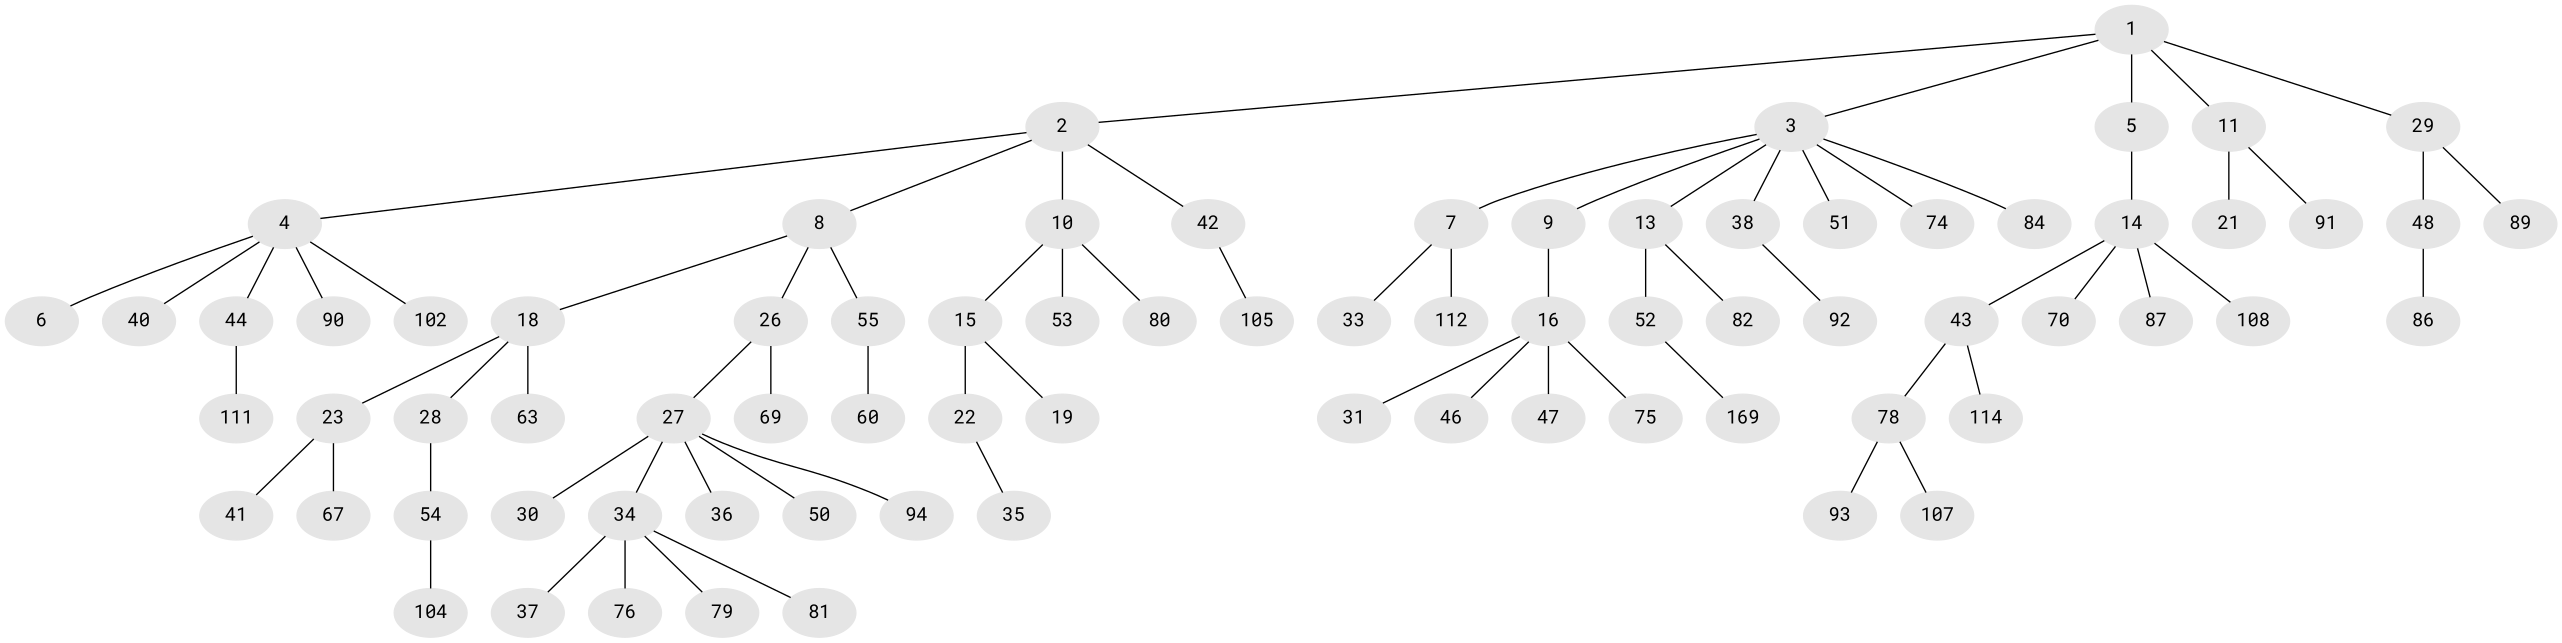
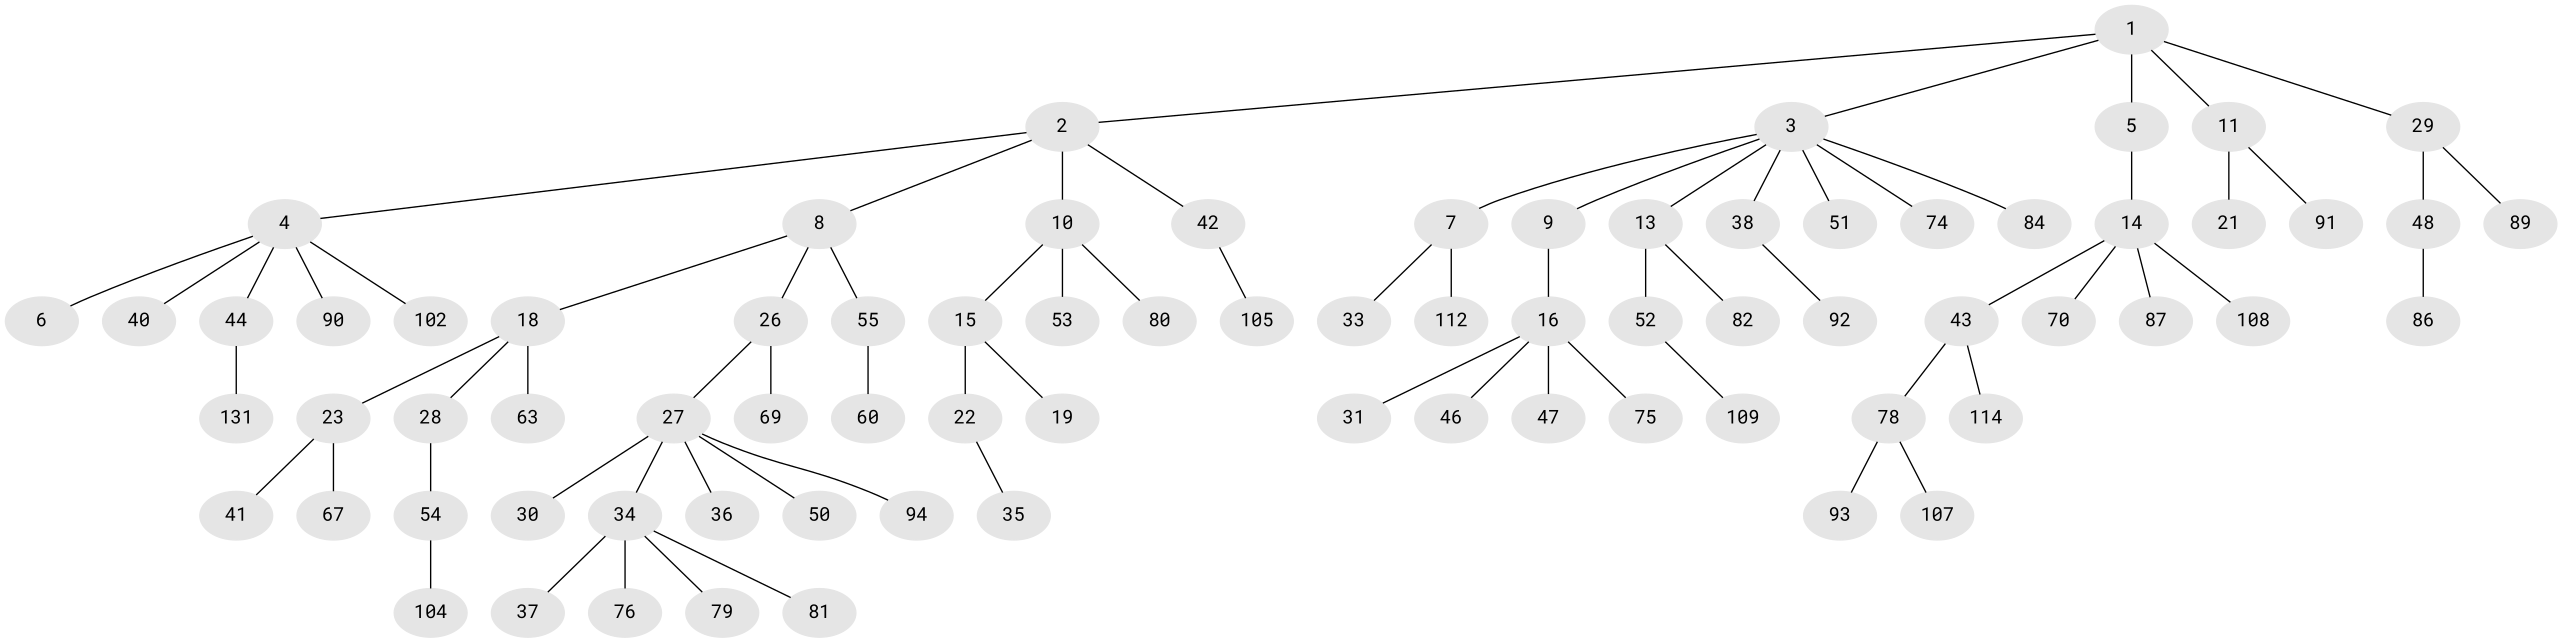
node "111": label "111" -> "131"
node "169": label "169" -> "109"
